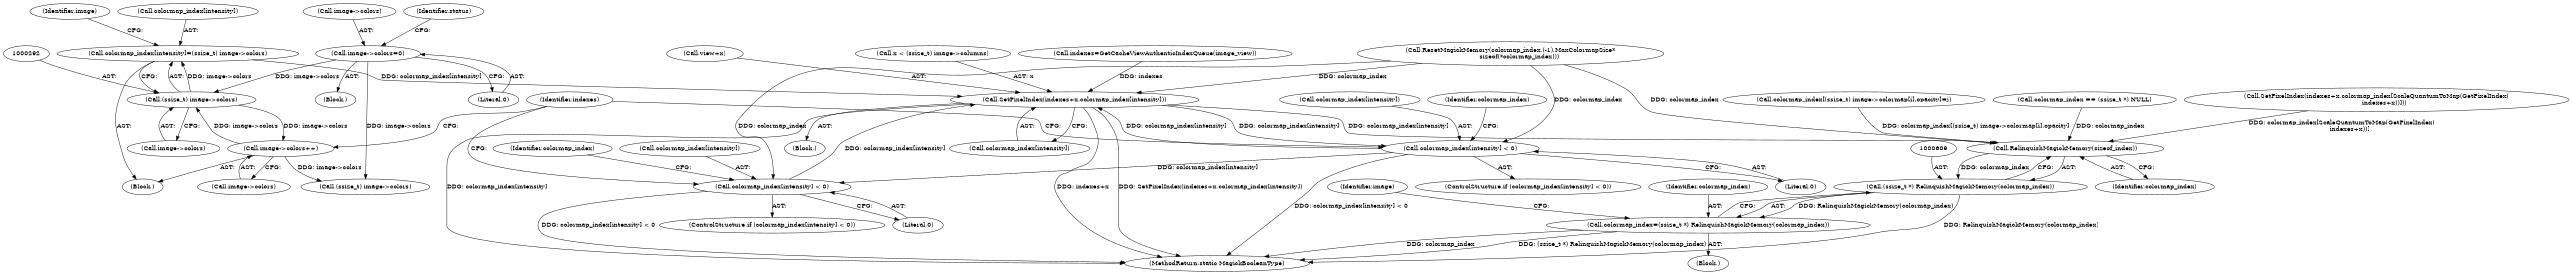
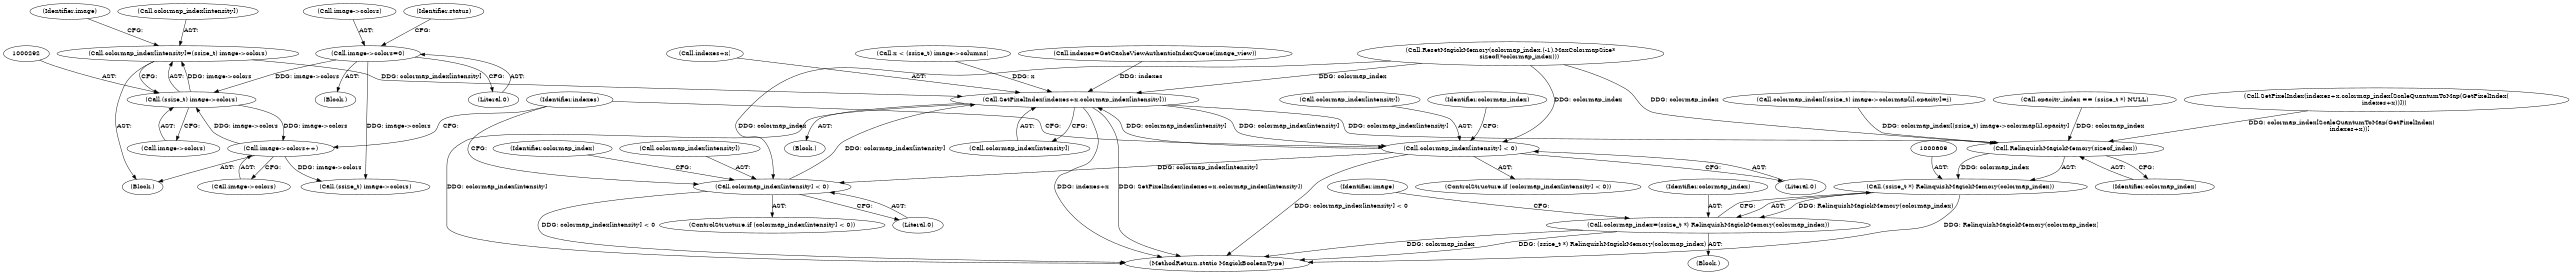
node "(Call,view+x)": label "(Call,view+x)" -> "(Call,indexes+x)"
edge "(Call,x < (ssize_t) image->columns)" -> "(Call,SetPixelIndex(indexes+x,colormap_index[intensity]))": label "AST: x" -> "DDG: x"
node "(Call,colormap_index == (ssize_t *) NULL)": label "(Call,colormap_index == (ssize_t *) NULL)" -> "(Call,opacity_index == (ssize_t *) NULL)"
edge "(Call,(ssize_t *) RelinquishMagickMemory(colormap_index))" -> "(Call,RelinquishMagickMemory(sizeof_index))": removed, label "CFG:"
